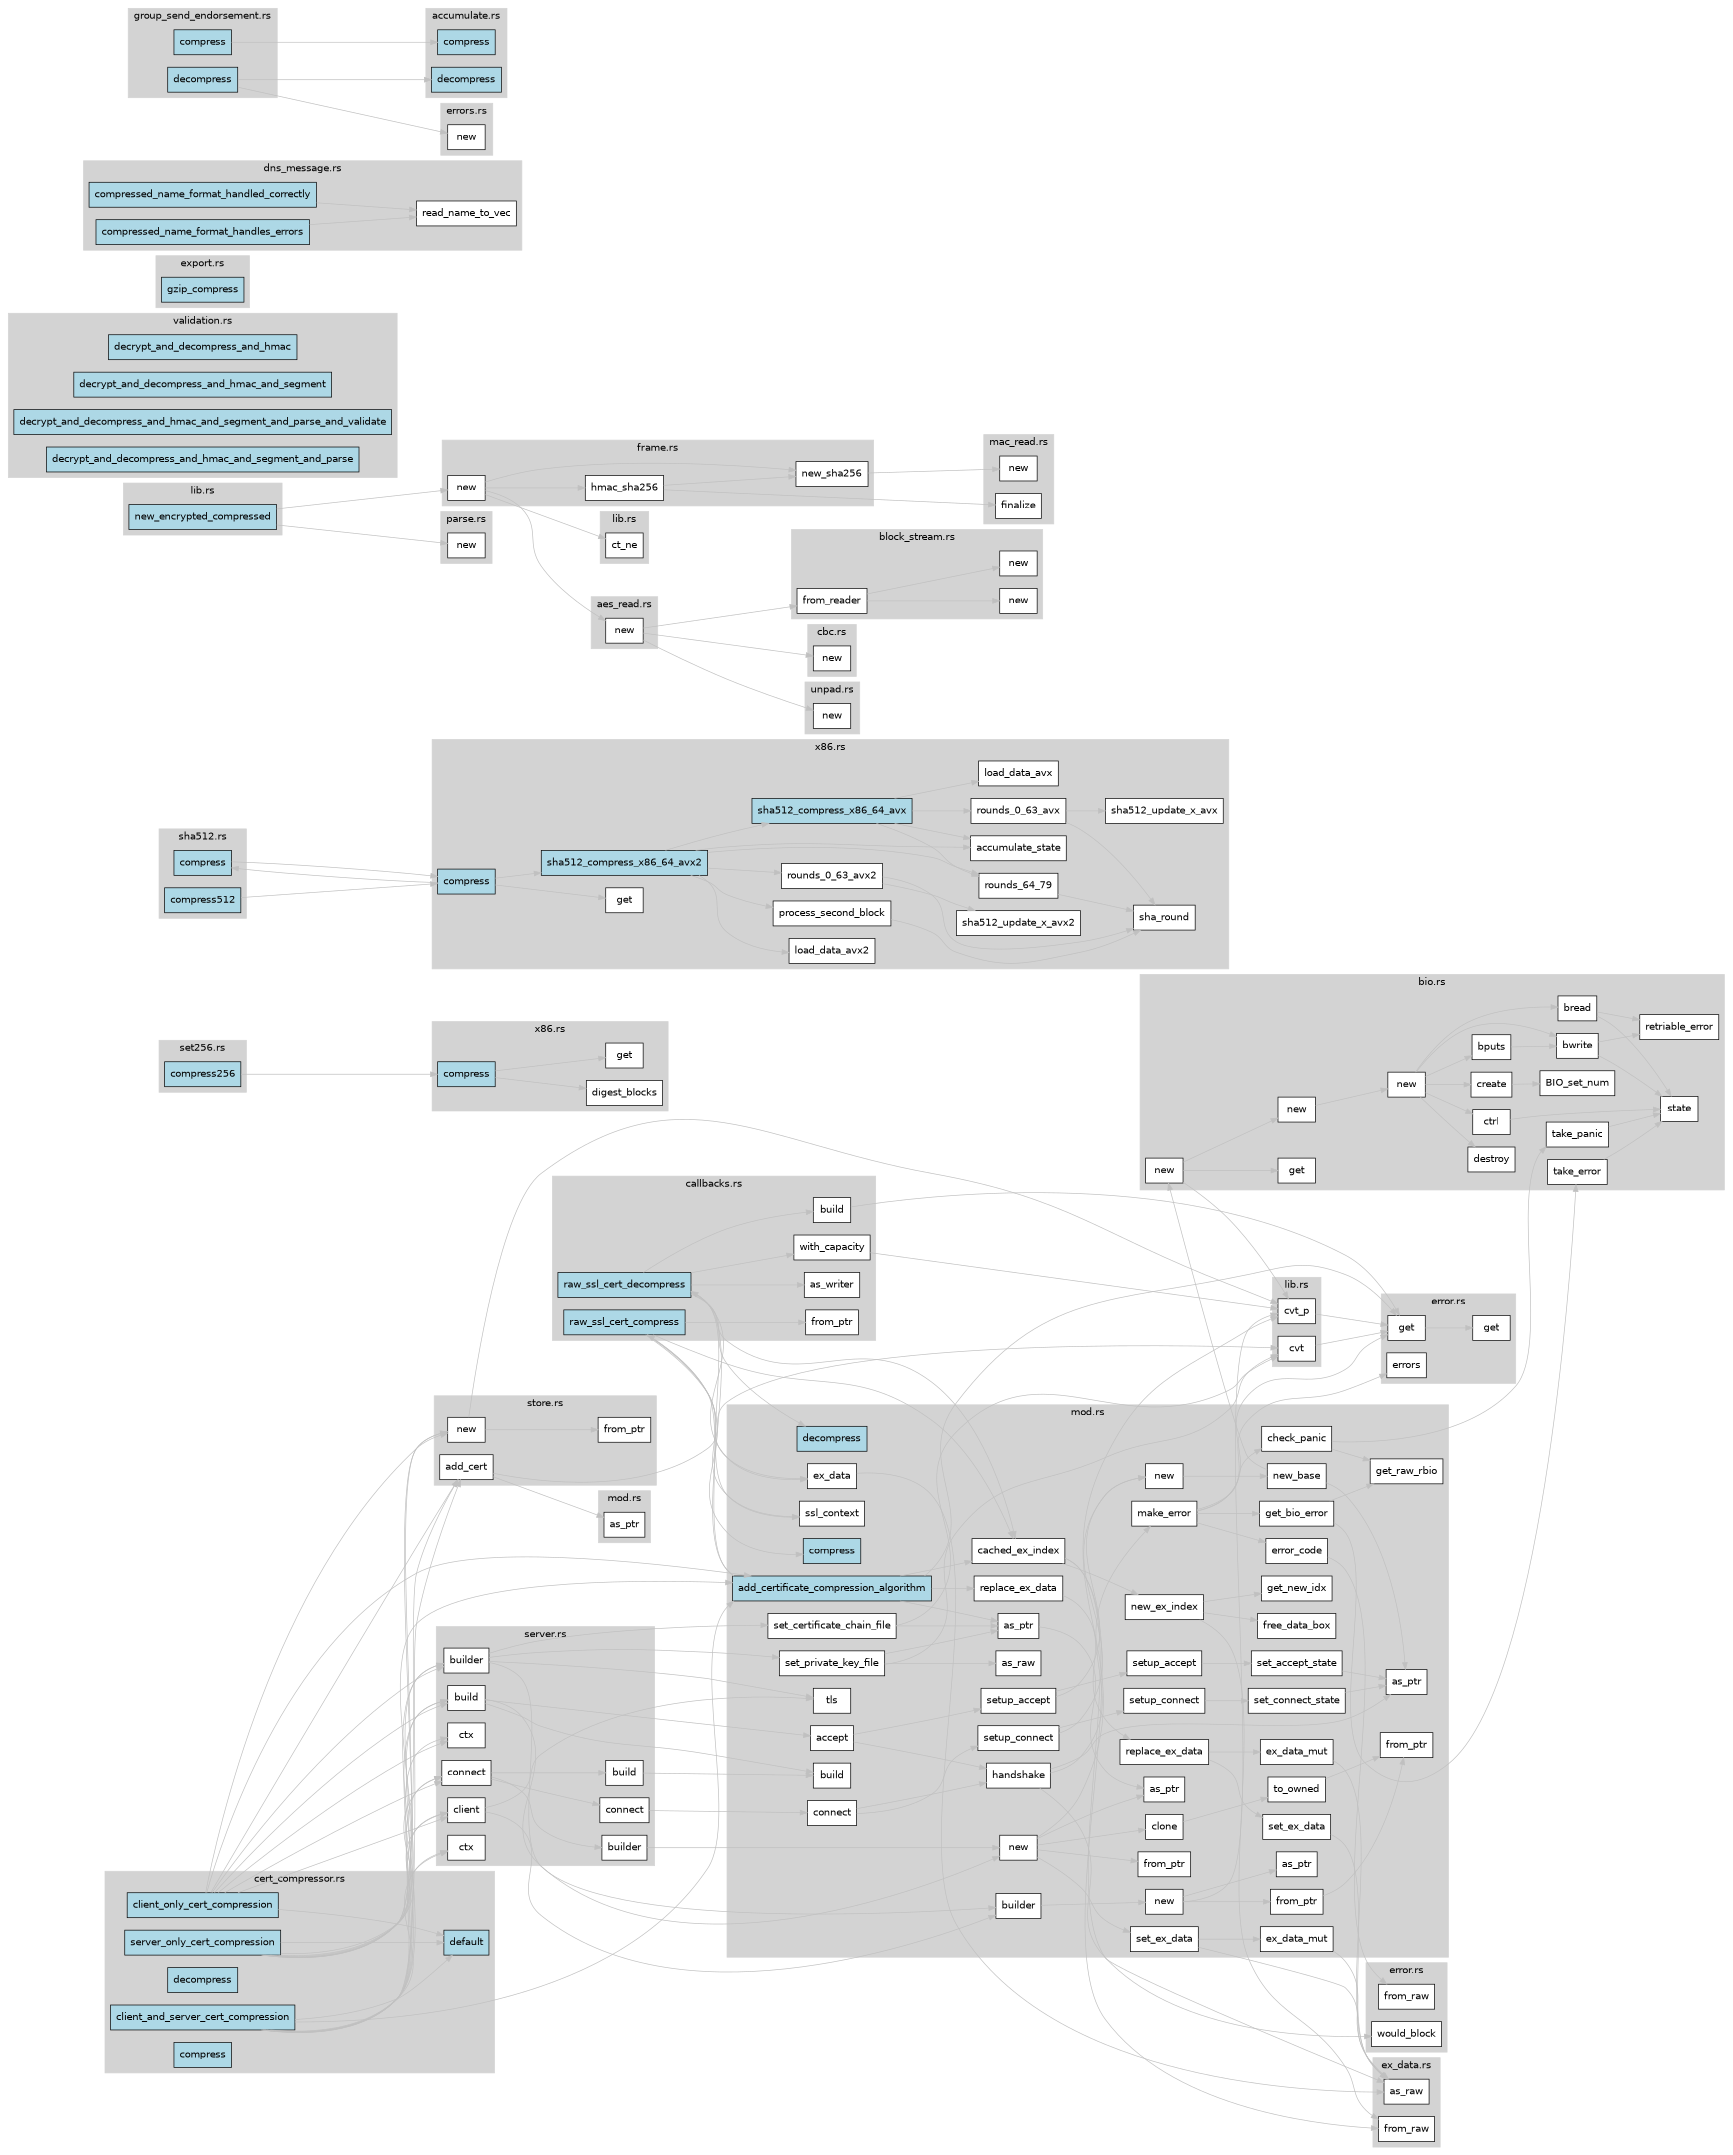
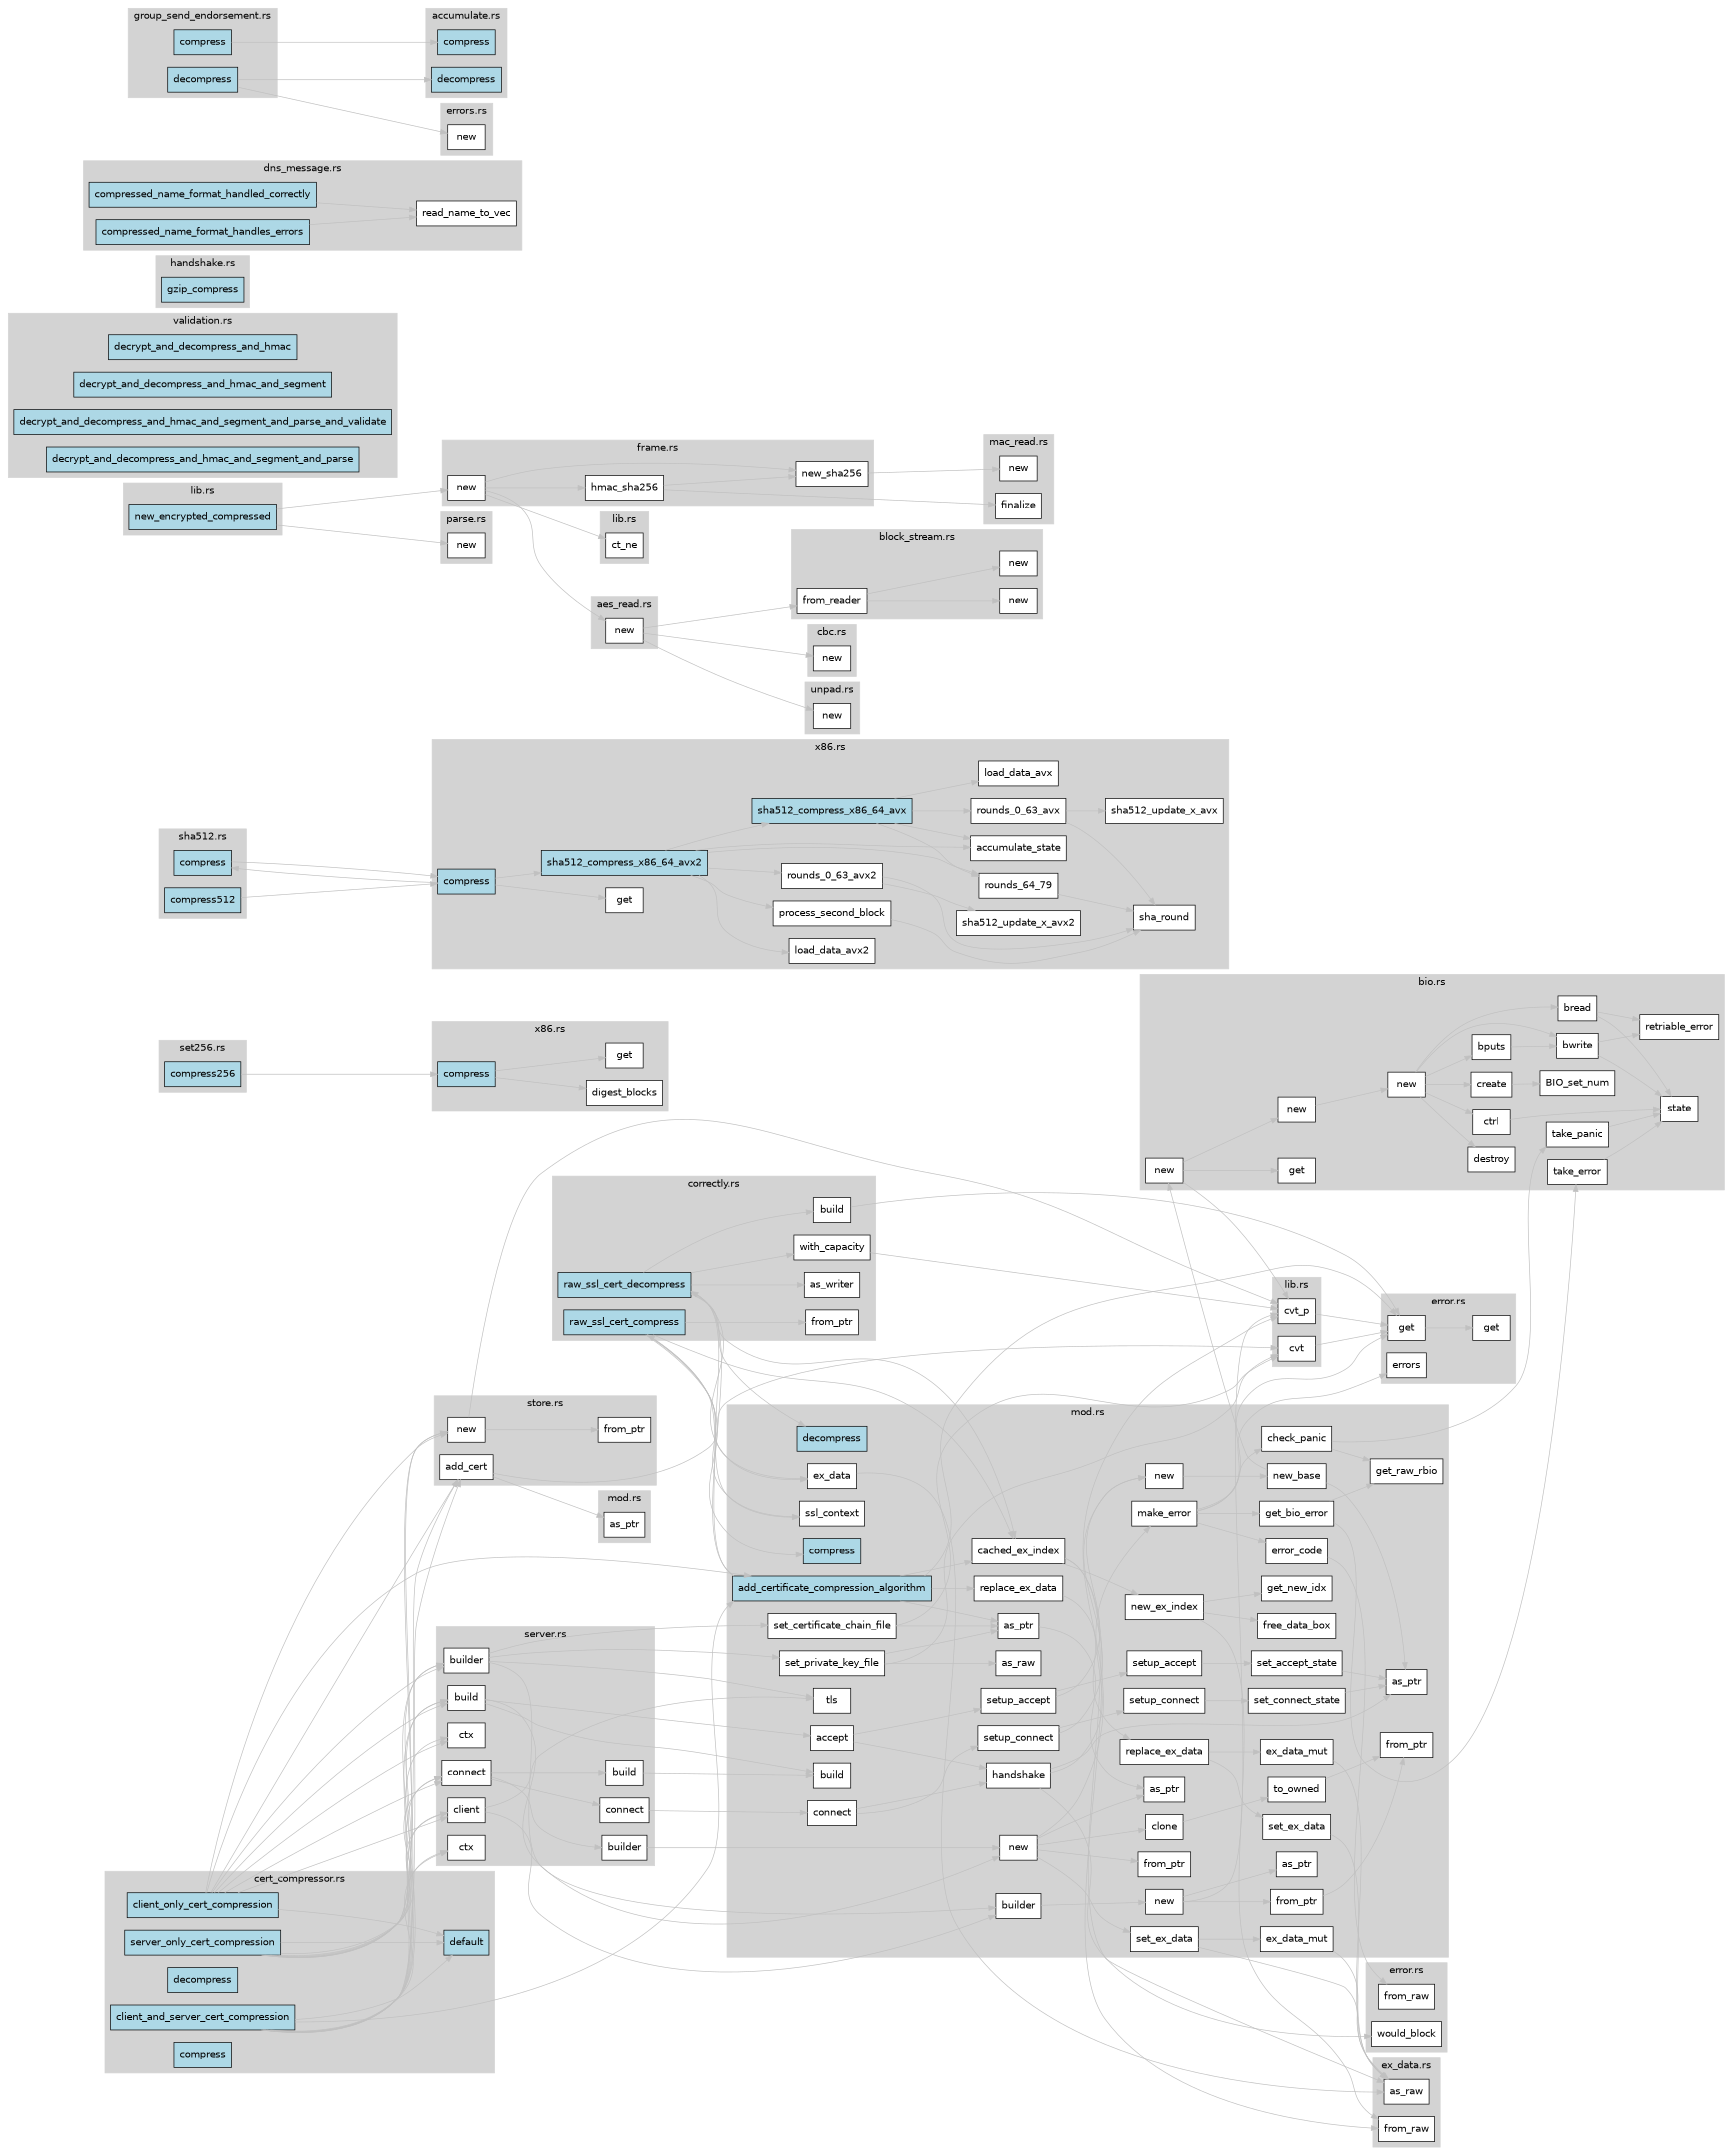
cluster "export.rs": label "export.rs" -> "handshake.rs"
cluster "callbacks.rs": label "callbacks.rs" -> "correctly.rs"
edge "server_only_cert_compression" -> "add_certificate_compression_algorithm": removed
